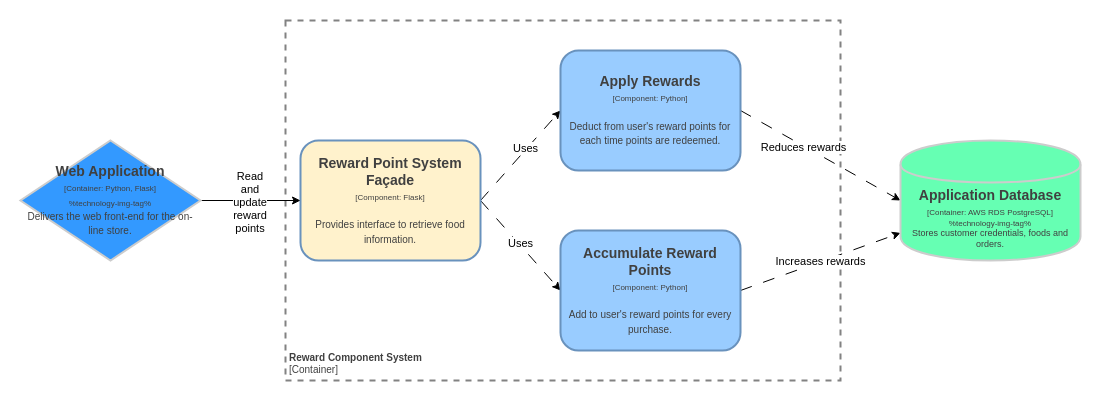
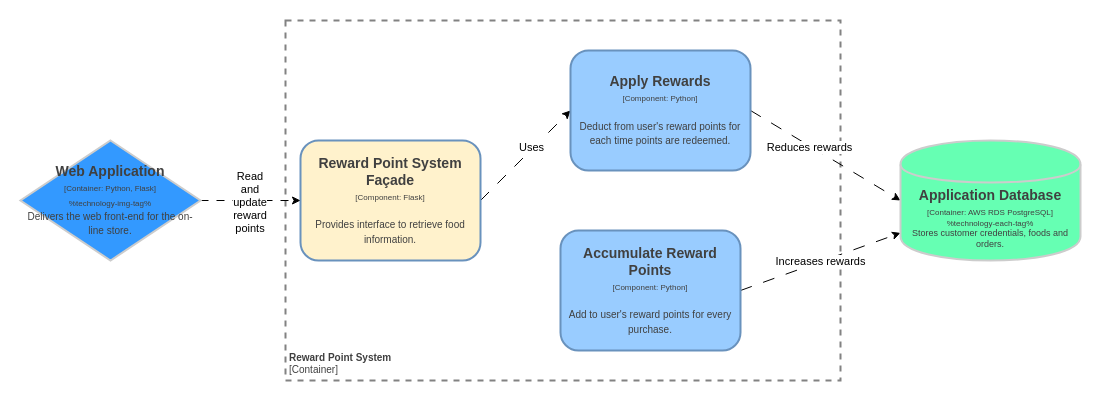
node "Apply Rewards [Component: Python] Deduct from user's reward points for each time points are redeemed.": moved (651, 111) -> (661, 111)
edge "Web Application [Container: Python, Flask] %technology-img-tag% Delivers the web front-end for the on-line store." -> "Reward Point System Façade [Component: Flask] Provides interface to retrieve food information.": style solid -> dashed
node "Application Database [Container: AWS RDS PostgreSQL] %technology-img-tag% Stores customer credentials, foods and orders.": label "Application Database [Container: AWS RDS PostgreSQL] %technology-img-tag% Stores customer credentials, foods and orders." -> "Application Database [Container: AWS RDS PostgreSQL] %technology-each-tag% Stores customer credentials, foods and orders."
edge "Reward Point System Façade [Component: Flask] Provides interface to retrieve food information." -> "Accumulate Reward Points [Component: Python] Add to user's reward points for every purchase.": removed, label "Uses"
node "Reward Component System[Container]": label "Reward Component System[Container]" -> "Reward Point System[Container]"
